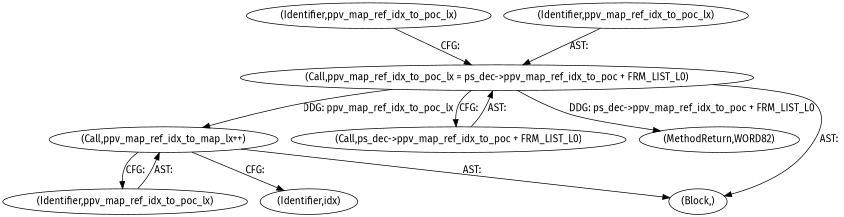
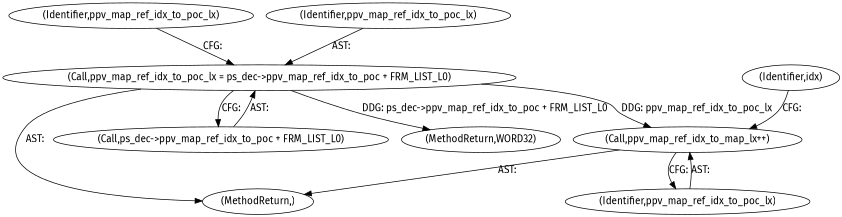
node "(MethodReturn,WORD82)": label "(MethodReturn,WORD82)" -> "(MethodReturn,WORD32)"
edge "(Call,ppv_map_ref_idx_to_map_lx++)" -> "(Identifier,idx)": reversed
node "(Block,)": label "(Block,)" -> "(MethodReturn,)"
